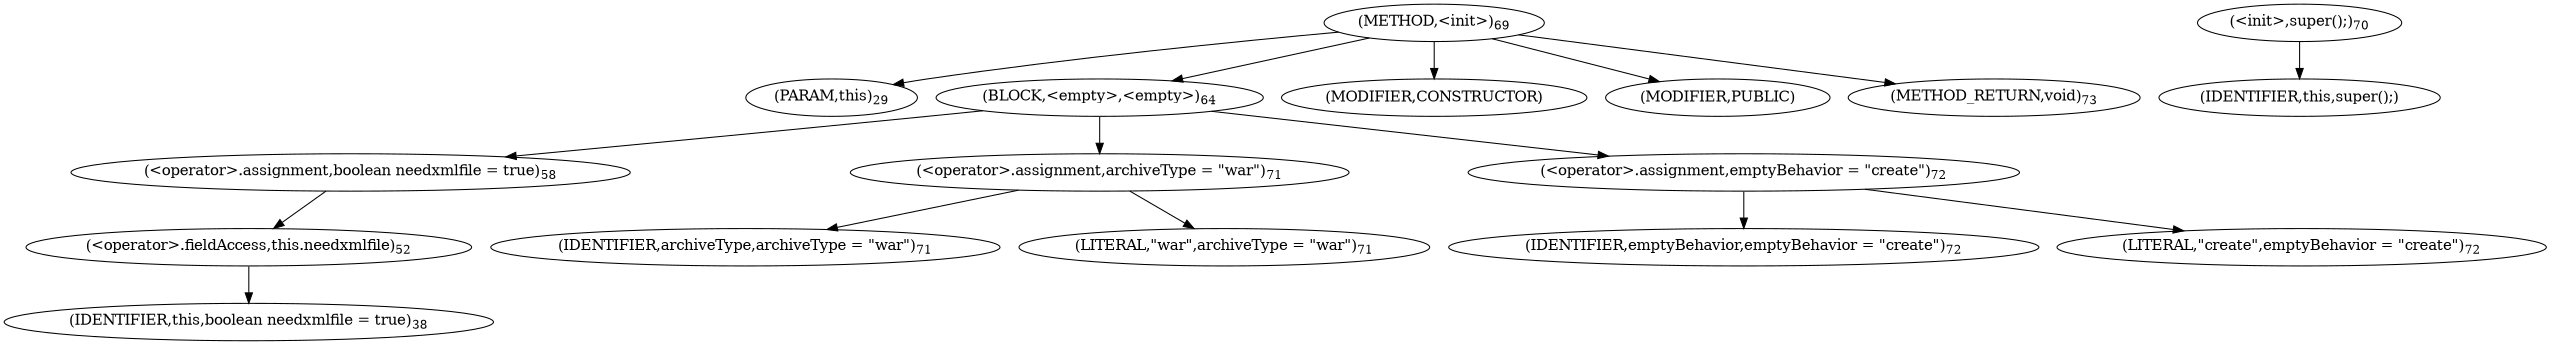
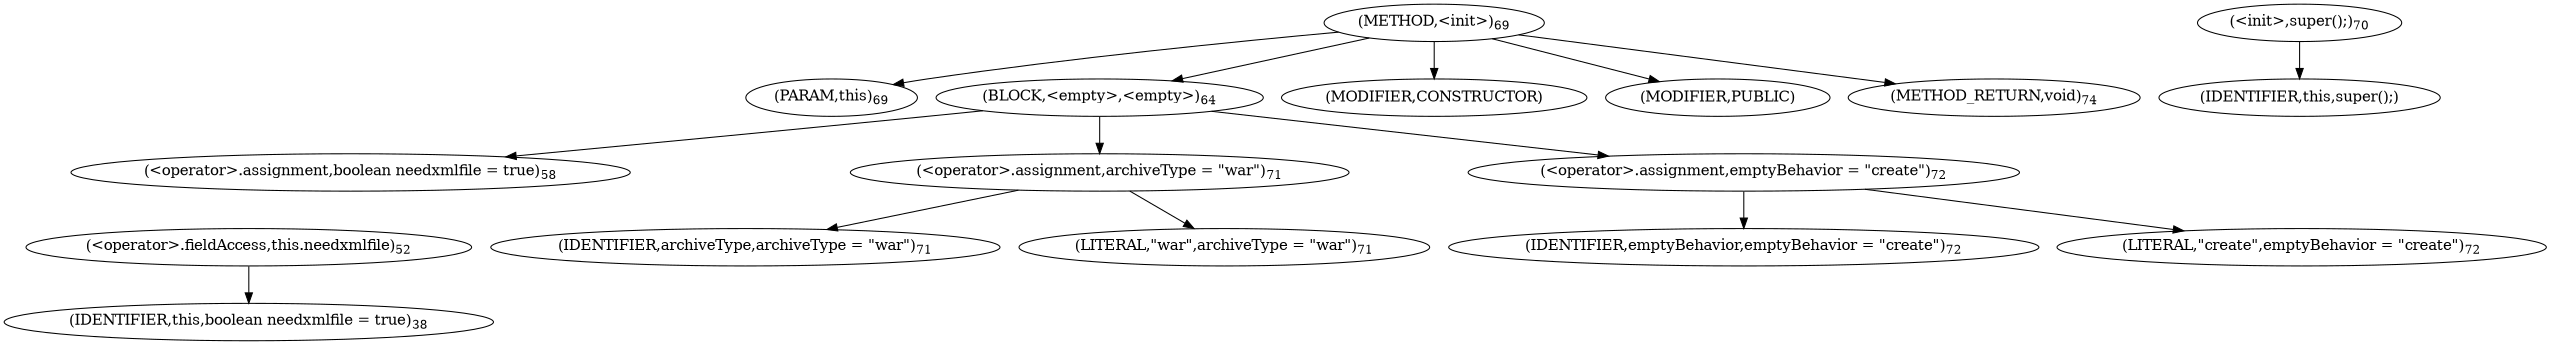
node "(PARAM,this)": text "29" -> "69"
node "(METHOD_RETURN,void)": text "73" -> "74"
edge "(<operator>.assignment,boolean needxmlfile = true)" -> "(<operator>.fieldAccess,this.needxmlfile)": removed
